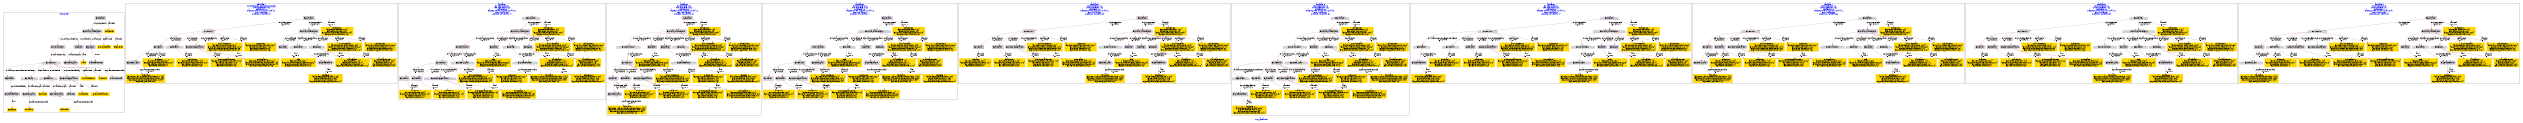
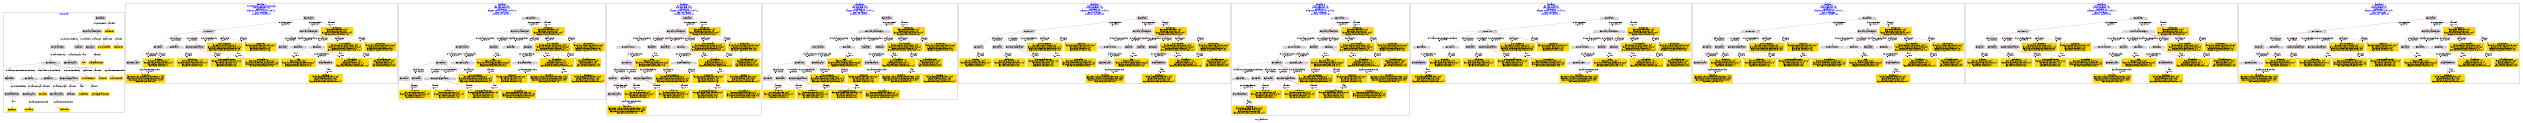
edge "E55_Type1" -> "Classification_URI": label "former" -> "classLink"
node "Made": label "Made" -> "Title"
node "Classification_URI": fillcolor lightgray -> gold
node "Production_Year": fillcolor lightgray -> gold
node "Artist_Material_URI": label "Artist_Material_URI" -> "Artist_Appellation_URI"
edge "death_date" -> "E52_Time-Span3": reversed
